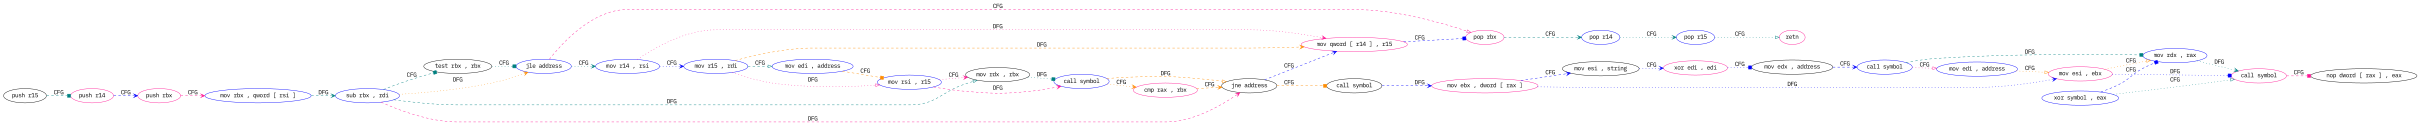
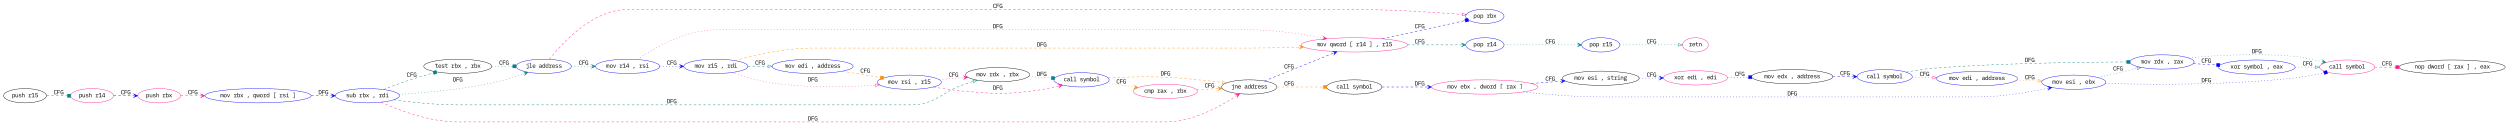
node "pop rbx": color deeppink -> blue
edge "pop rbx" -> "pop r14": now "mov qword [ r14 ] , r15" -> "pop r14"
edge "mov esi , ebx" -> "mov rdx , rax": color darkorange -> teal
node "mov esi , ebx": color deeppink -> blue
edge "xor symbol , eax" -> "mov rdx , rax": reversed
edge "sub rbx , rdi" -> "jle address": color darkorange -> teal
edge "mov rbx , qword [ rsi ]" -> "sub rbx , rdi": color teal -> blue
